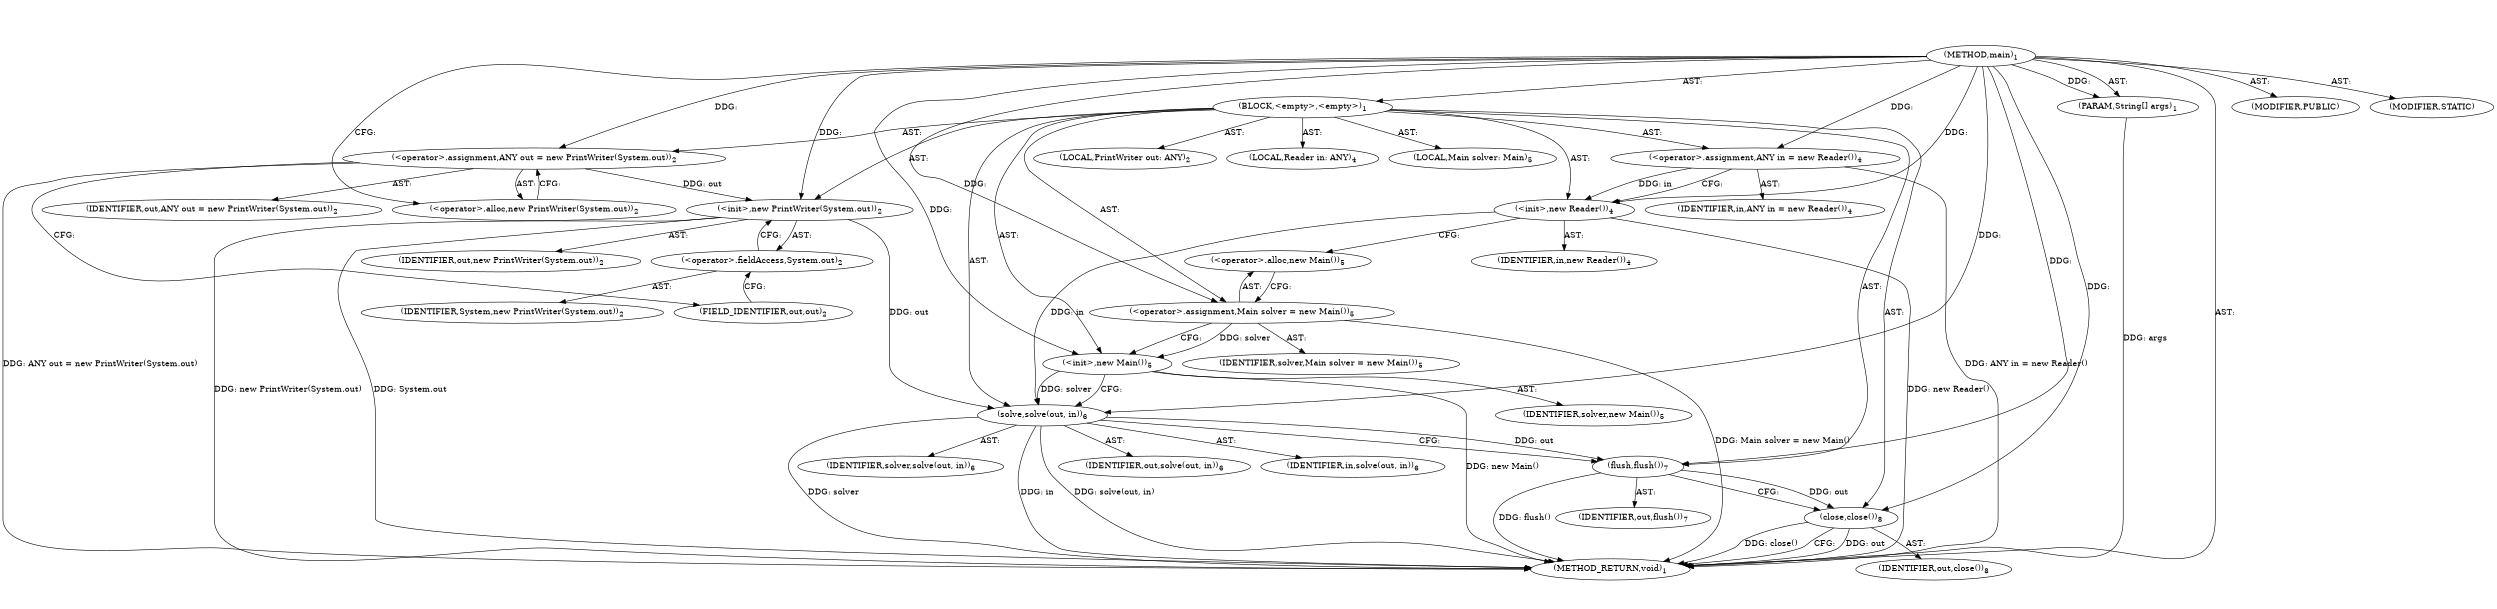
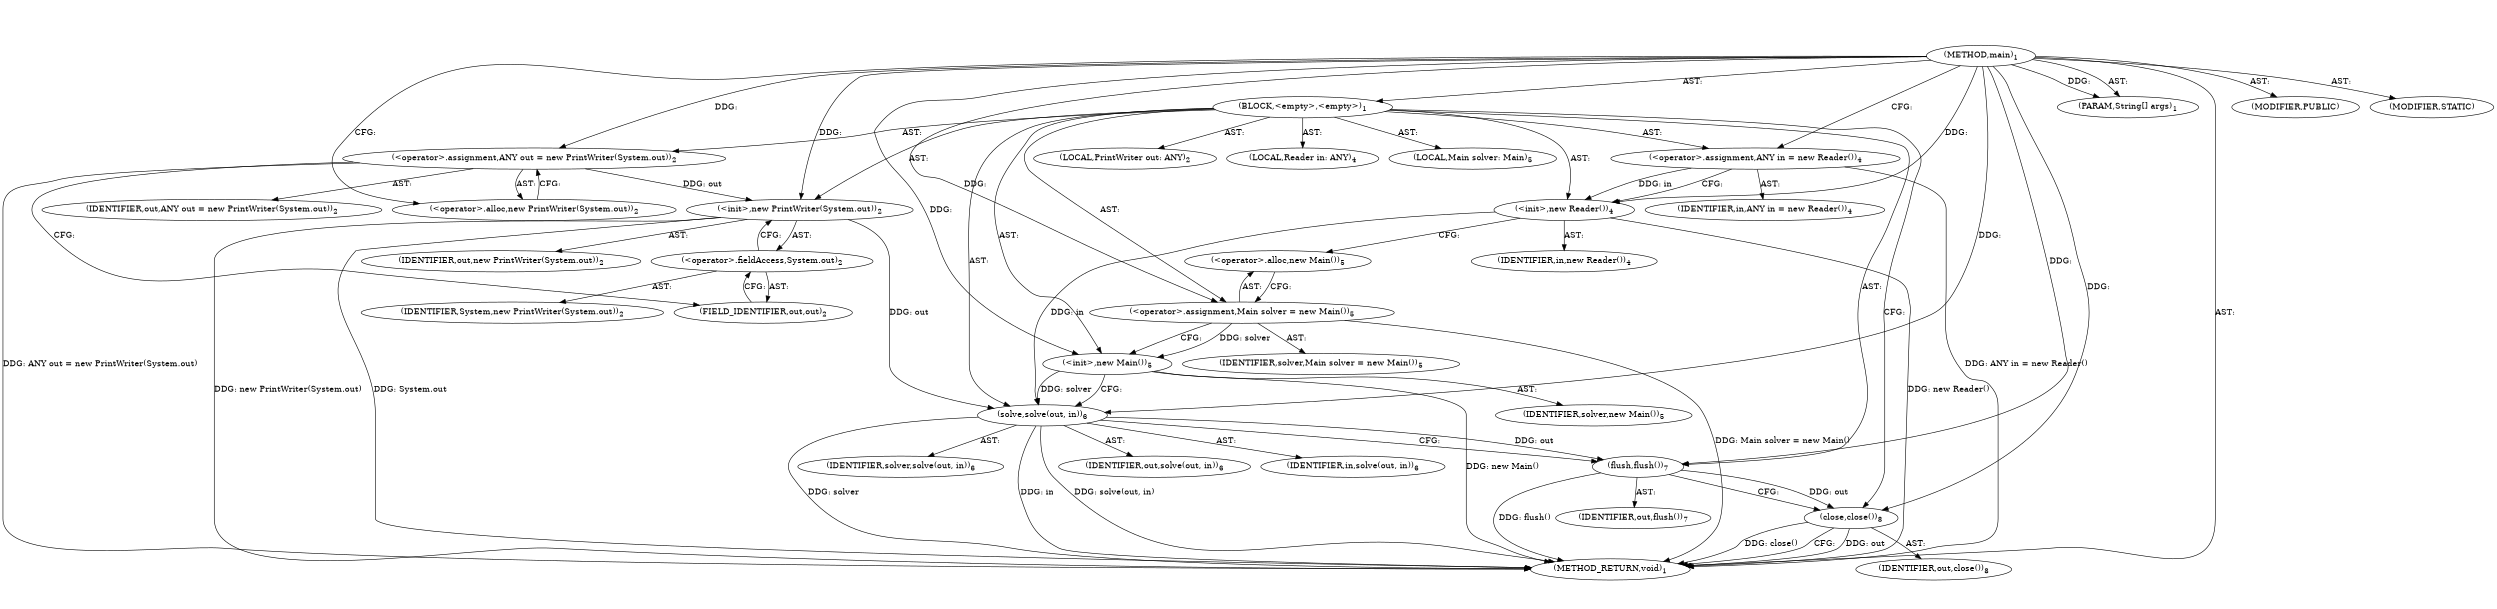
edge "(METHOD,main)" -> "(<operator>.assignment,ANY in = new Reader())": label "DDG: " -> "CFG: "
edge "(<operator>.fieldAccess,System.out)" -> "(FIELD_IDENTIFIER,out,out)": added, label "AST:"
edge "(BLOCK,<empty>,<empty>)" -> "(close,close())": label "AST: " -> "CFG: "
edge "(PARAM,String[] args)" -> "(METHOD_RETURN,void)": removed, label "DDG: args"
